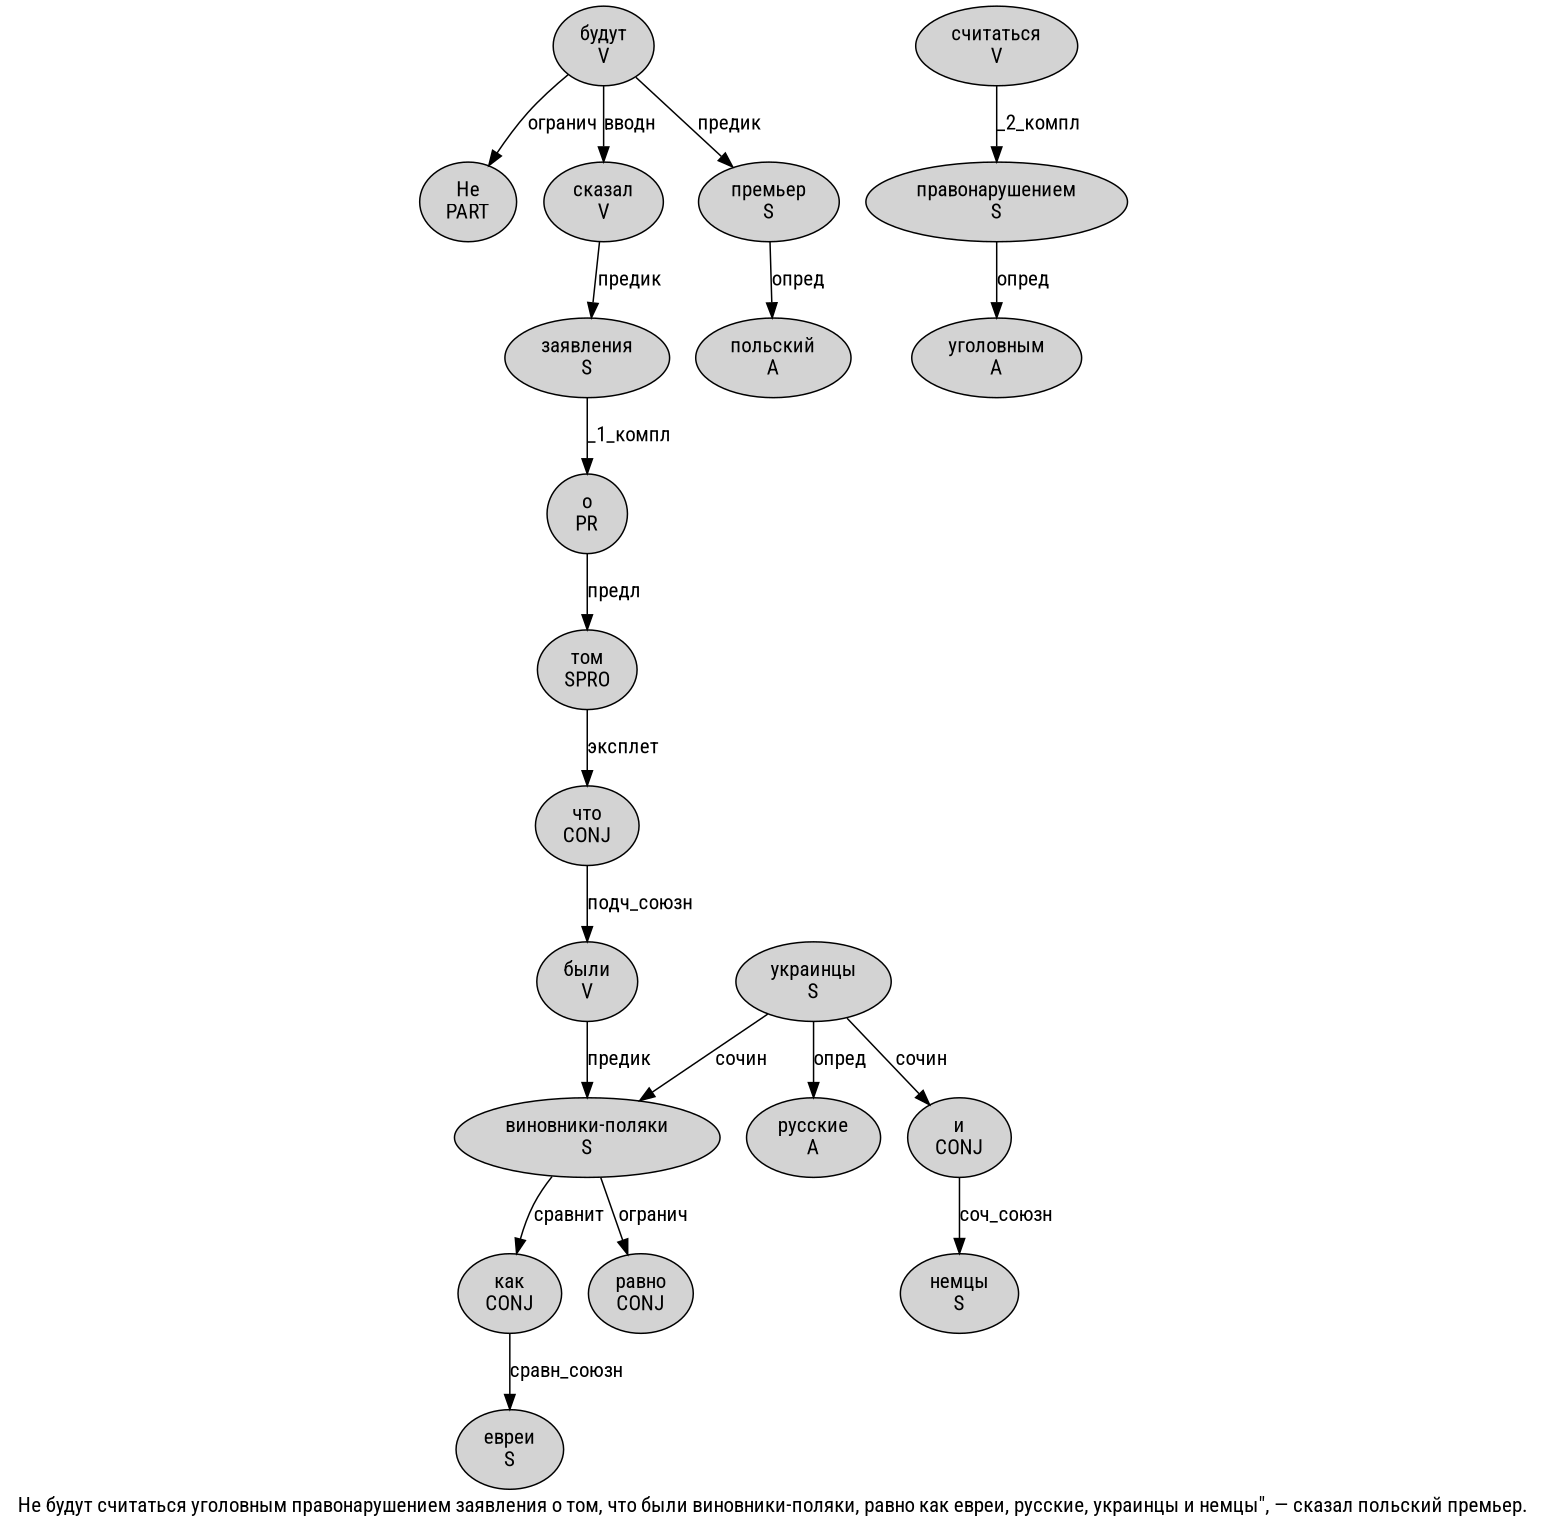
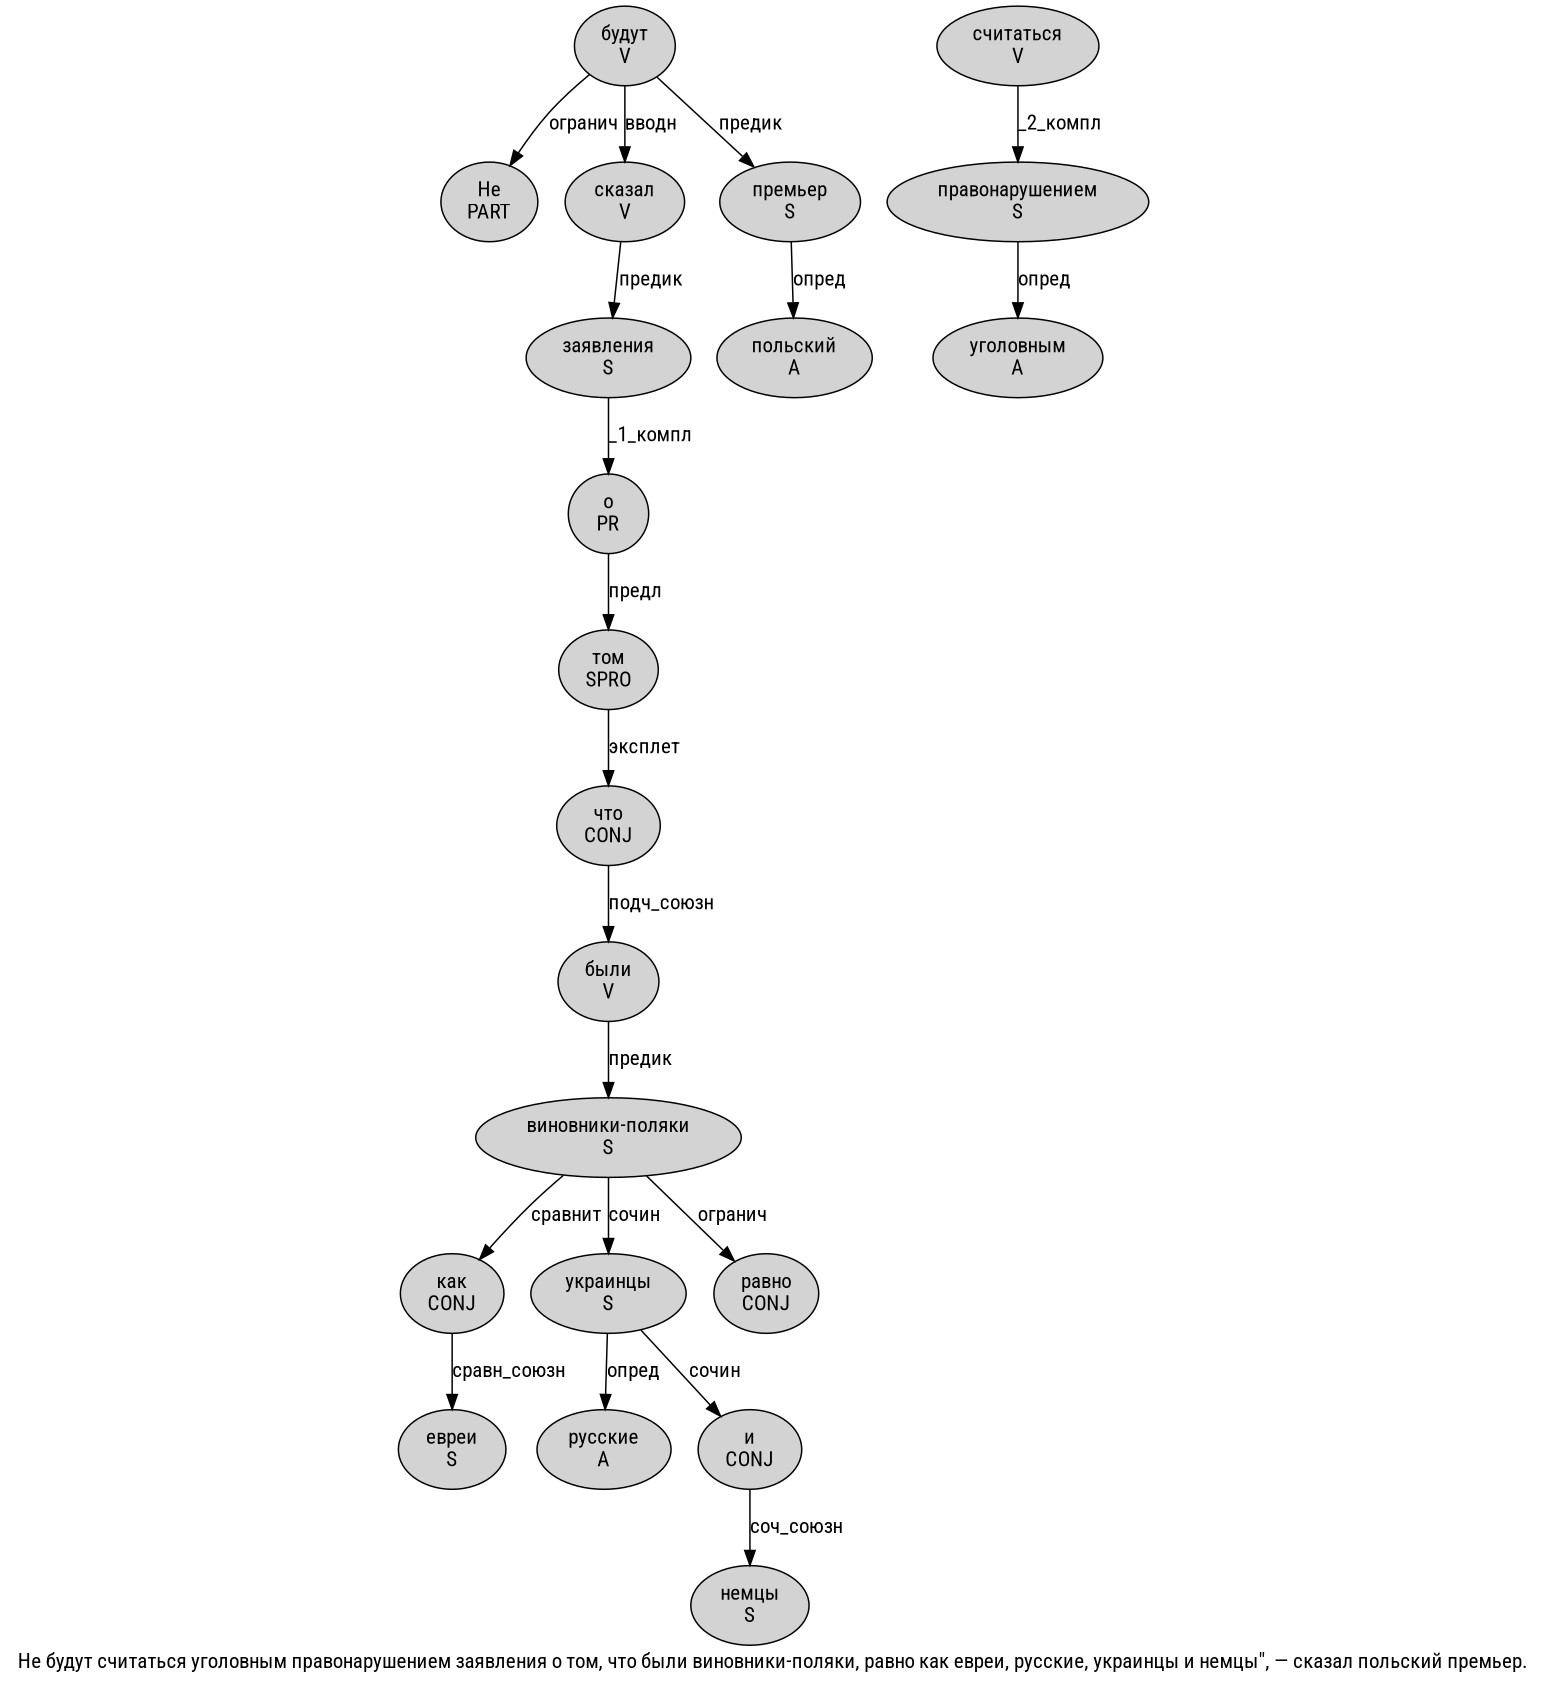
edge "украинцы S" -> "виновники-поляки S": reversed
